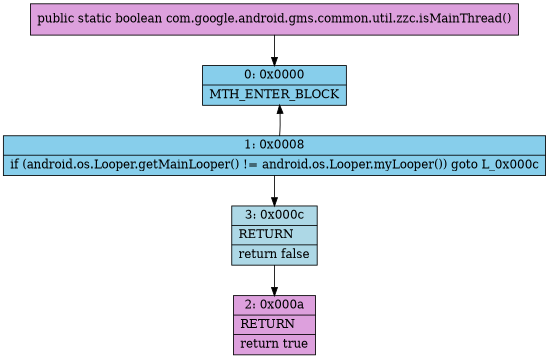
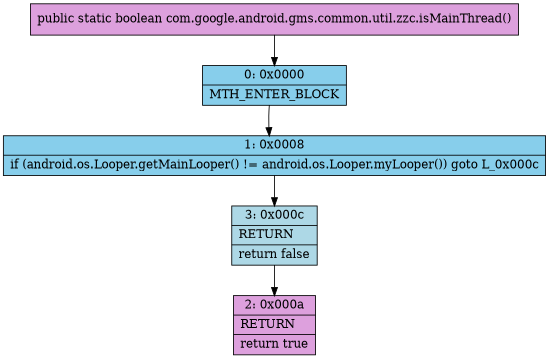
edge "1: 0x0008" -> "0: 0x0000": reversed
